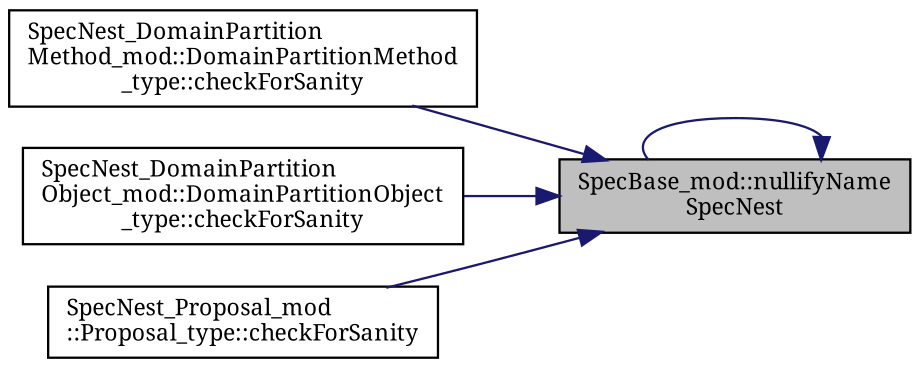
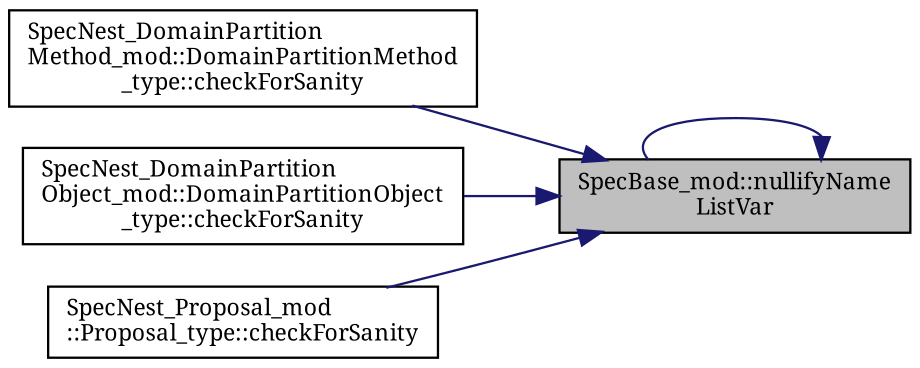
node "SpecBase_mod::nullifyName SpecNest": label "SpecBase_mod::nullifyName SpecNest" -> "SpecBase_mod::nullifyName ListVar"
